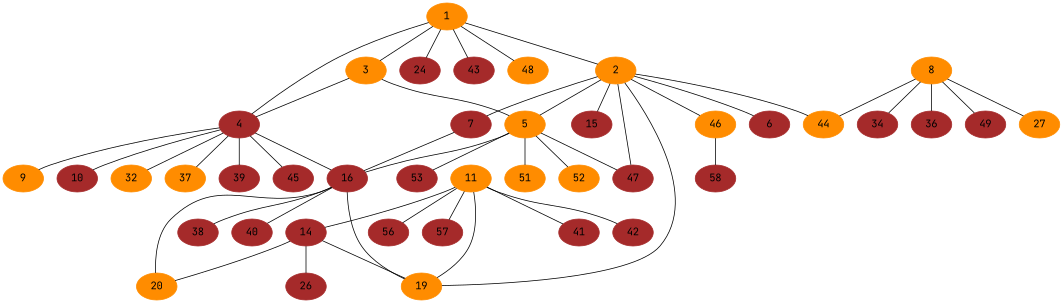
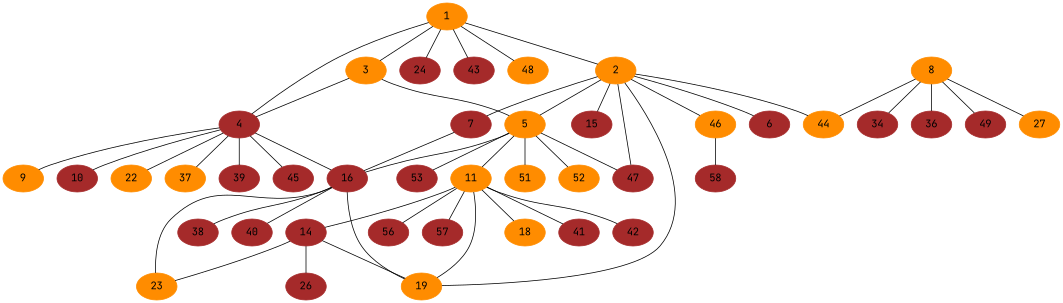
edge "5" -- "11": added
node "32": label "32" -> "22"
node "18": added
node "20": label "20" -> "23"
